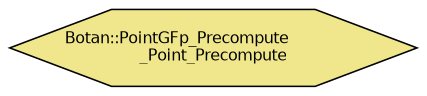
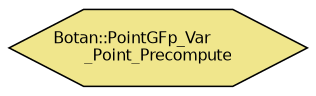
node "Botan::PointGFp_Precompute _Point_Precompute": label "Botan::PointGFp_Precompute _Point_Precompute" -> "Botan::PointGFp_Var _Point_Precompute"
